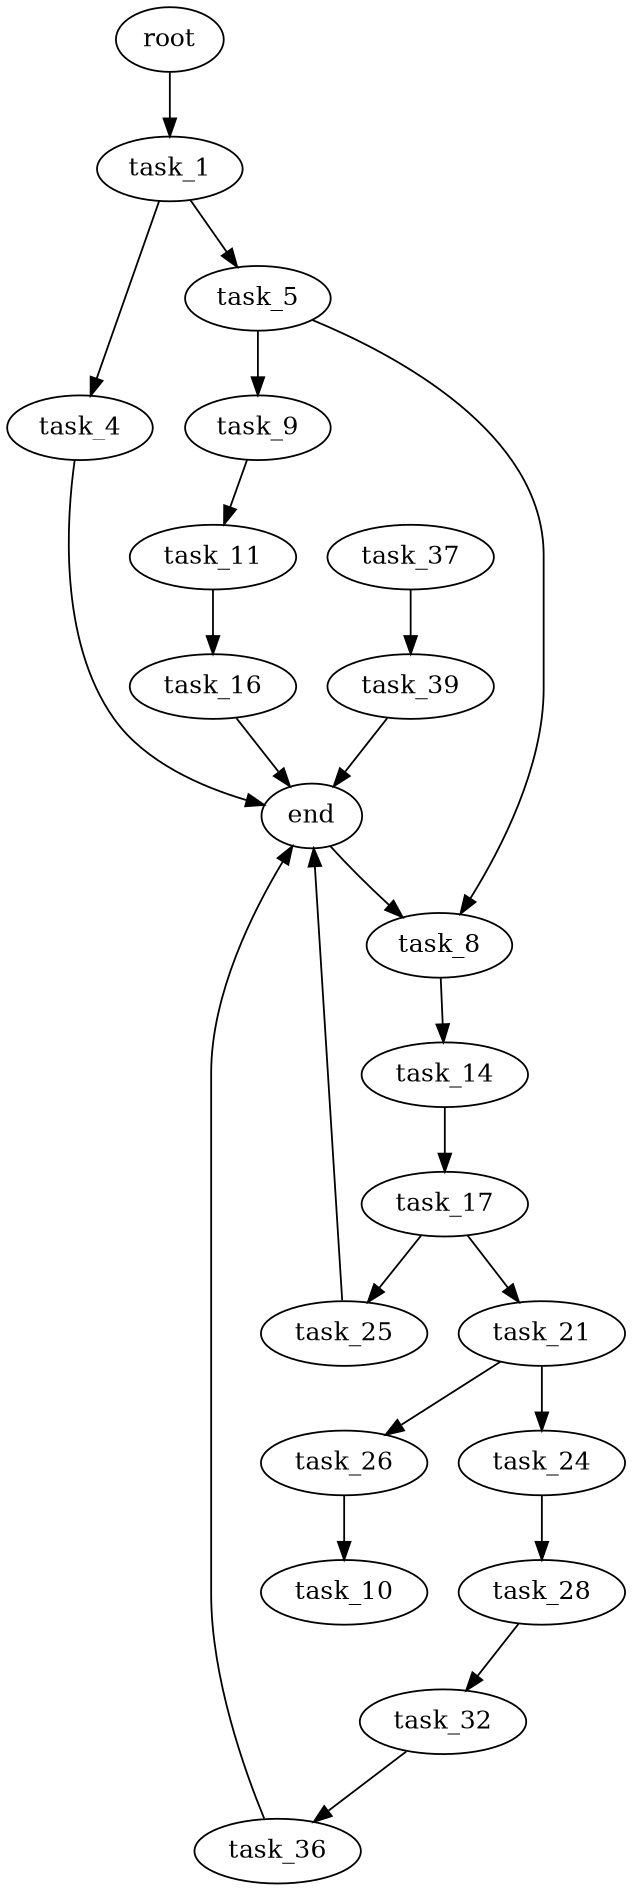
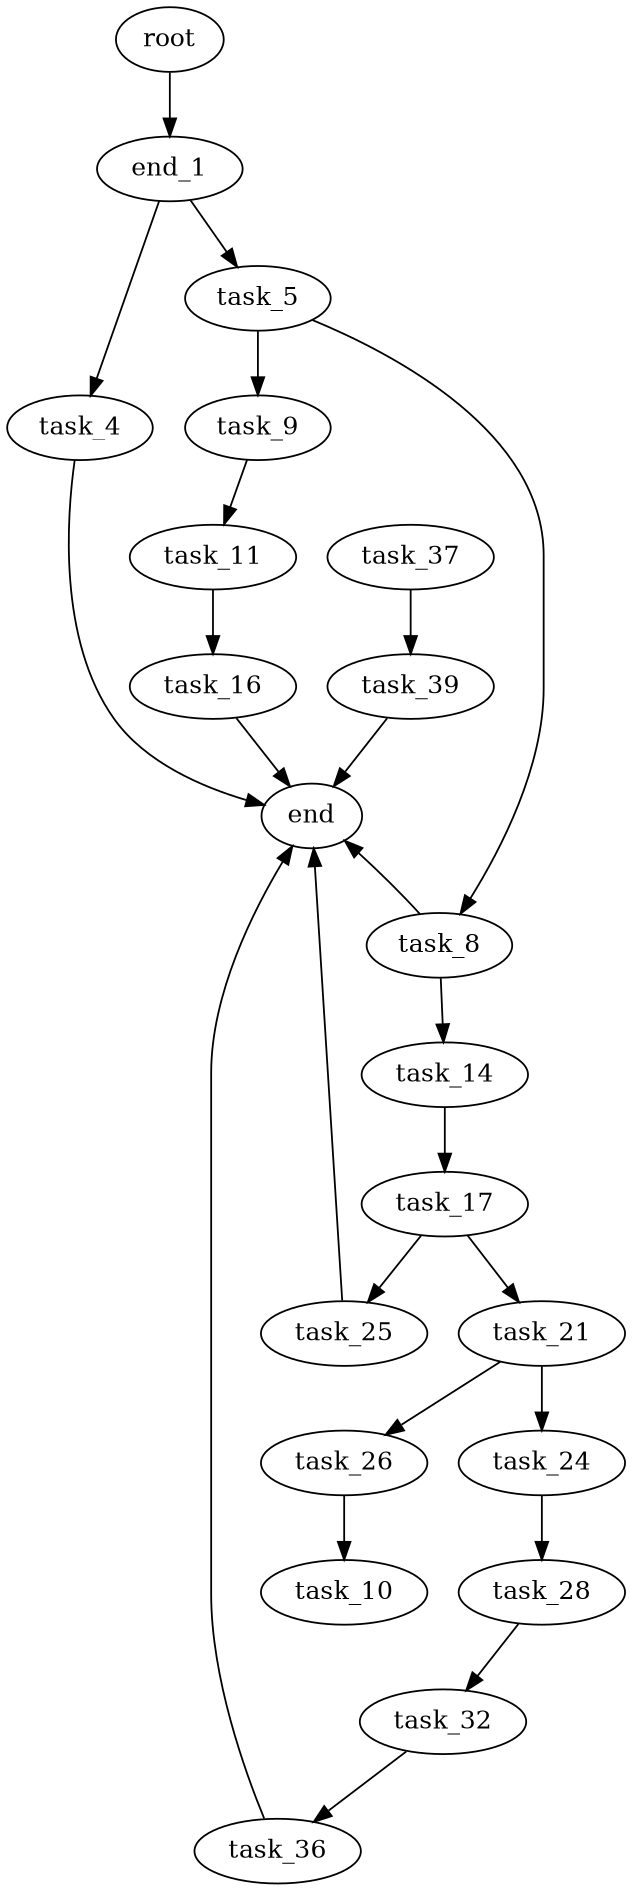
node "task_1": label "task_1" -> "end_1"
edge "end" -> "task_8": reversed
